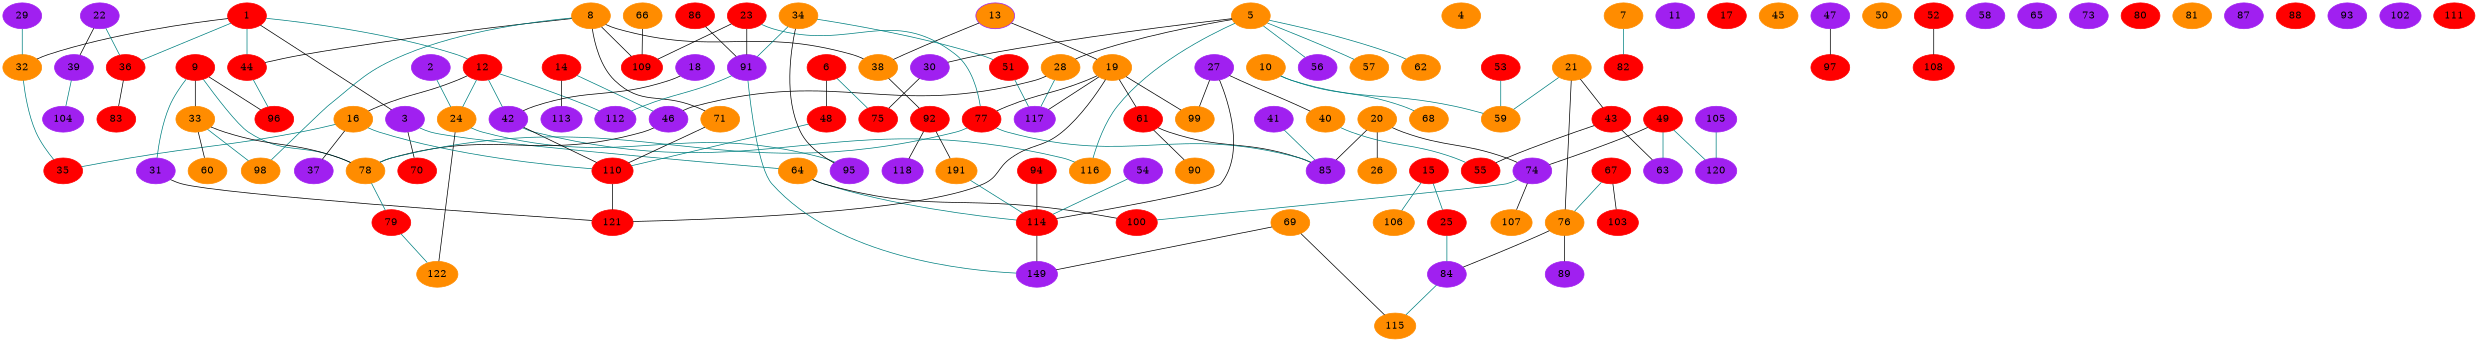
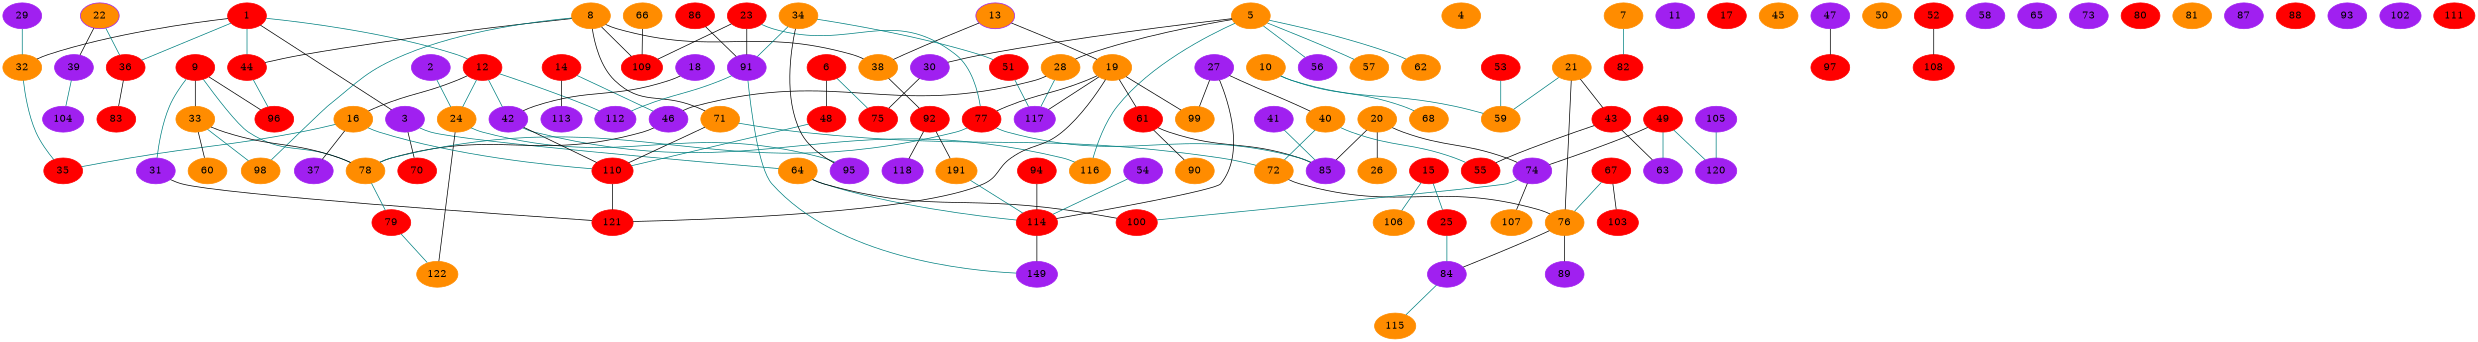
node "22": fillcolor purple -> darkorange
node "72": added
node "69": removed
